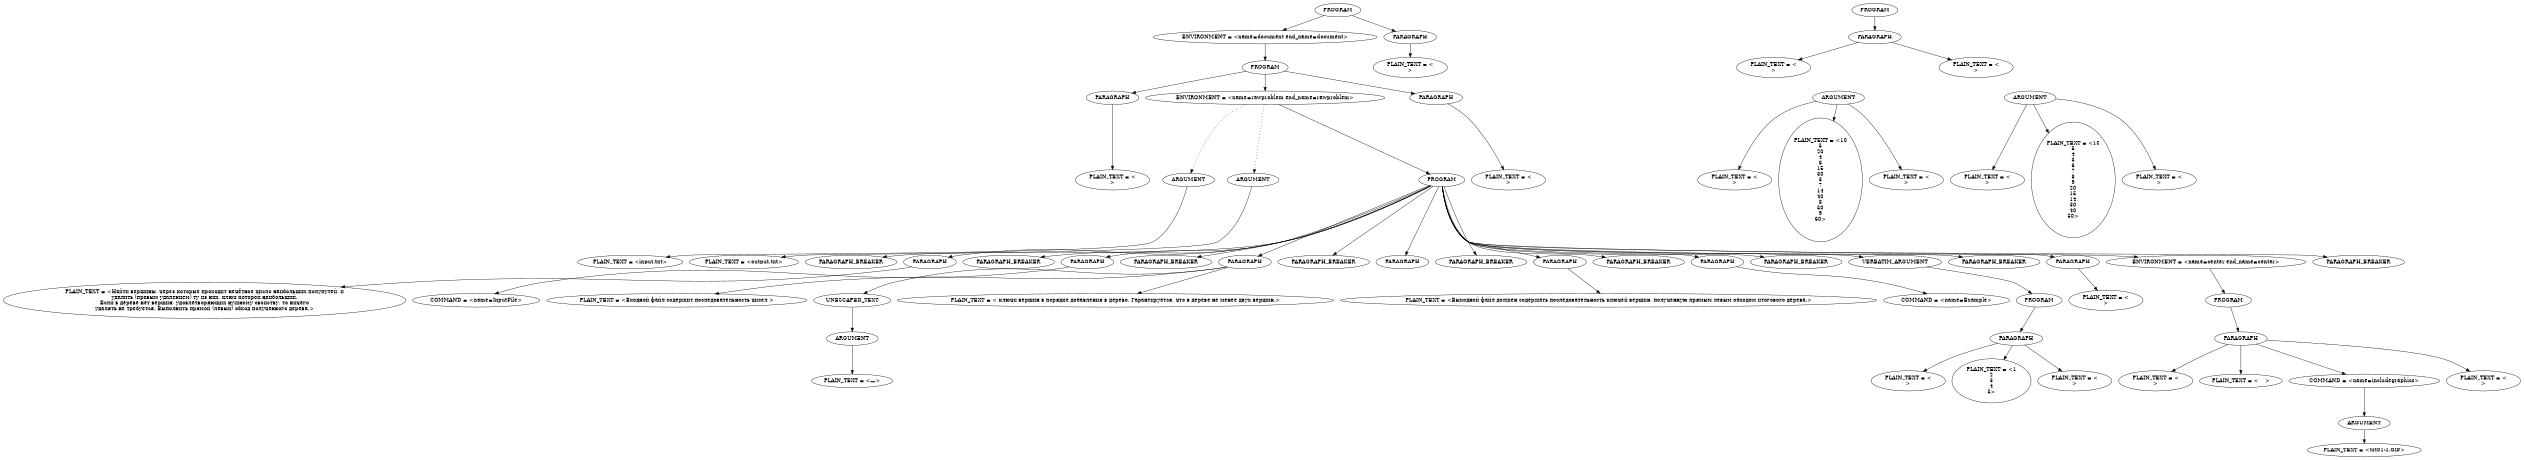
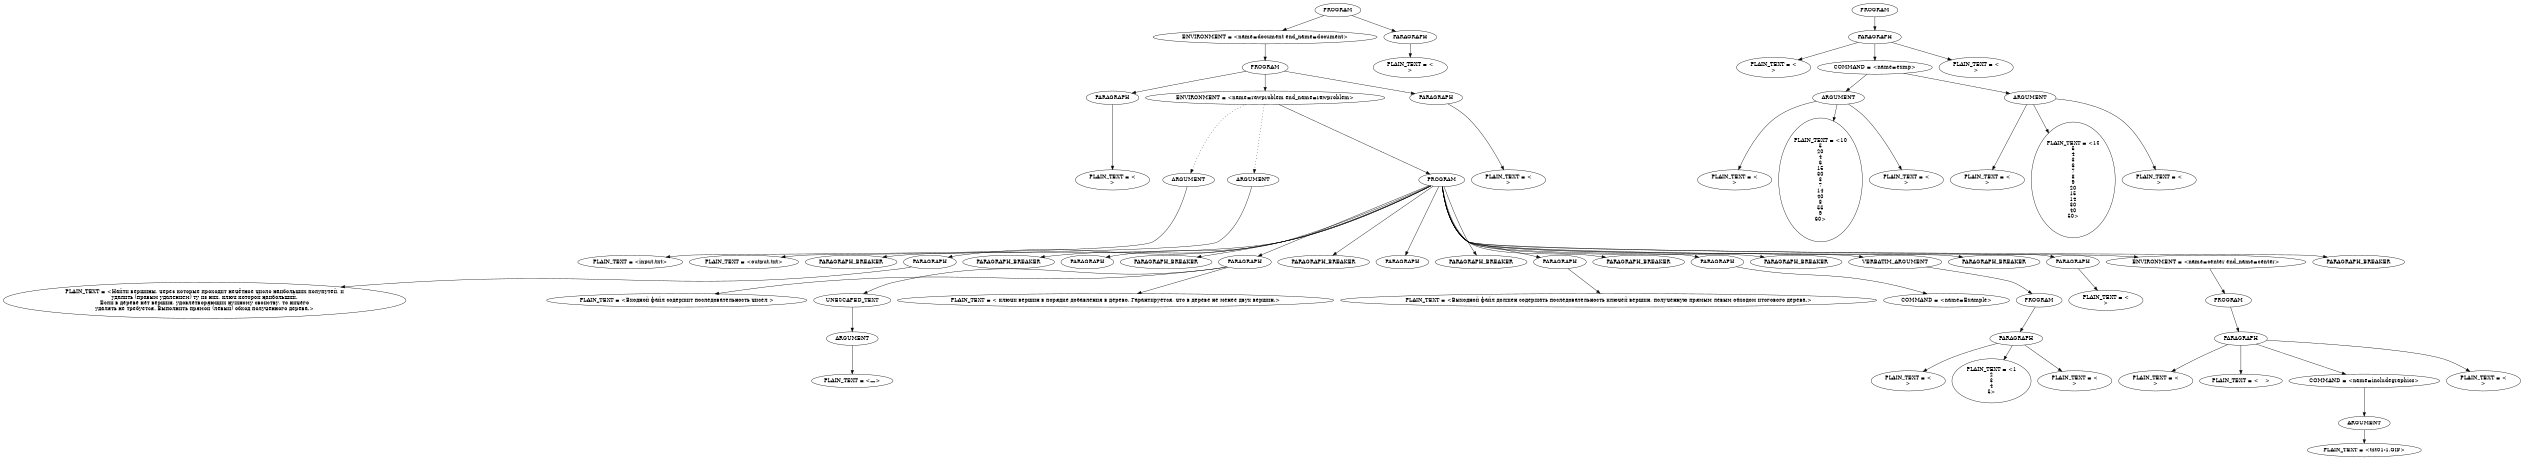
node "COMMAND = <name=exmp>": added
node "PLAIN_TEXT = <10 5 20 4 6 15 30 3 7 14 40 8 50 9 60>": label "PLAIN_TEXT = <10 5 20 4 6 15 30 3 7 14 40 8 50 9 60>" -> "PLAIN_TEXT = <10 5 20 4 6 15 30 3 7 14 40 8 55 9 60>"
node "COMMAND = <name=InputFile>": removed
